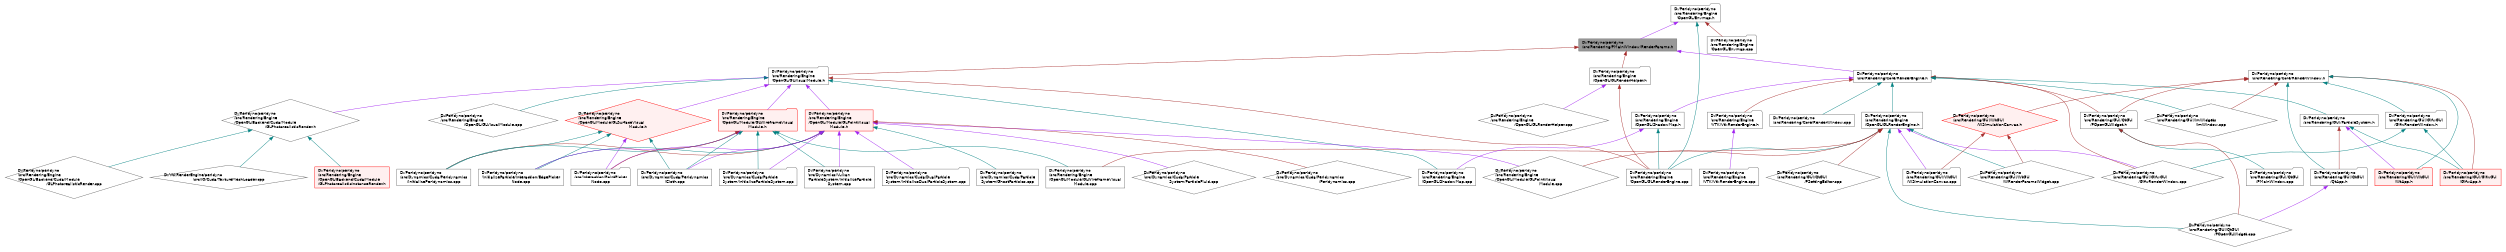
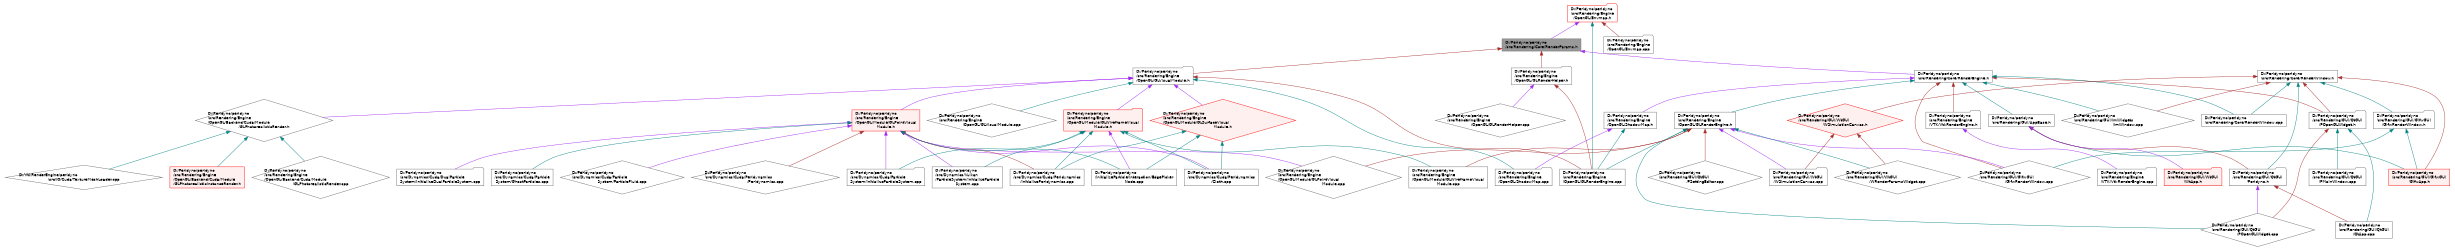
node "D:/Peridyno/peridyno /src/Rendering/Engine /OpenGL/Envmap.h": color grey40 -> red
node "D:/Peridyno/peridyno /src/Rendering/PMainWindow/RenderParams.h": label "D:/Peridyno/peridyno /src/Rendering/PMainWindow/RenderParams.h" -> "D:/Peridyno/peridyno /src/Rendering/Core/RenderParams.h"
edge "D:/Peridyno/peridyno /src/Rendering/GUI/WtGUI /WtApp.h" -> "D:/Peridyno/peridyno /src/Rendering/Core/RenderWindow.h": now "D:/Peridyno/peridyno /src/Rendering/Core/RenderWindow.cpp" -> "D:/Peridyno/peridyno /src/Rendering/Core/RenderWindow.h"
node "D:/Peridyno/peridyno /src/Rendering/GUI/ParticleSystem.h": label "D:/Peridyno/peridyno /src/Rendering/GUI/ParticleSystem.h" -> "D:/Peridyno/peridyno /src/Rendering/GUI/AppBase.h"
node "D:/Peridyno/peridyno /src/Interaction/PointPicker Node.cpp": removed
node "D:/Peridyno/peridyno /src/Rendering/GUI/QtGUI /QtApp.h": label "D:/Peridyno/peridyno /src/Rendering/GUI/QtGUI /QtApp.h" -> "D:/Peridyno/peridyno /src/Rendering/GUI/QtGUI /Peridyno.h"
node "D:/Peridyno/peridyno /src/Rendering/GUI/QtGUI /QtApp.cpp": added
